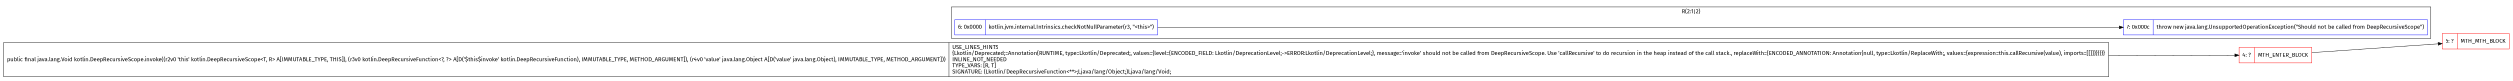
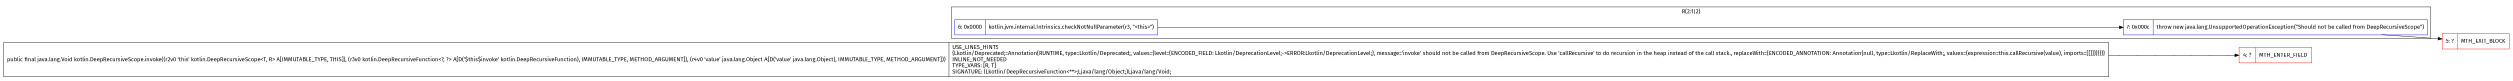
node "5: ?": text "MTH_MTH_BLOCK" -> "MTH_EXIT_BLOCK"
edge "4: ?" -> "5: ?": now "7: 0x000c" -> "5: ?"
node "4: ?": text "MTH_ENTER_BLOCK" -> "MTH_ENTER_FIELD"
